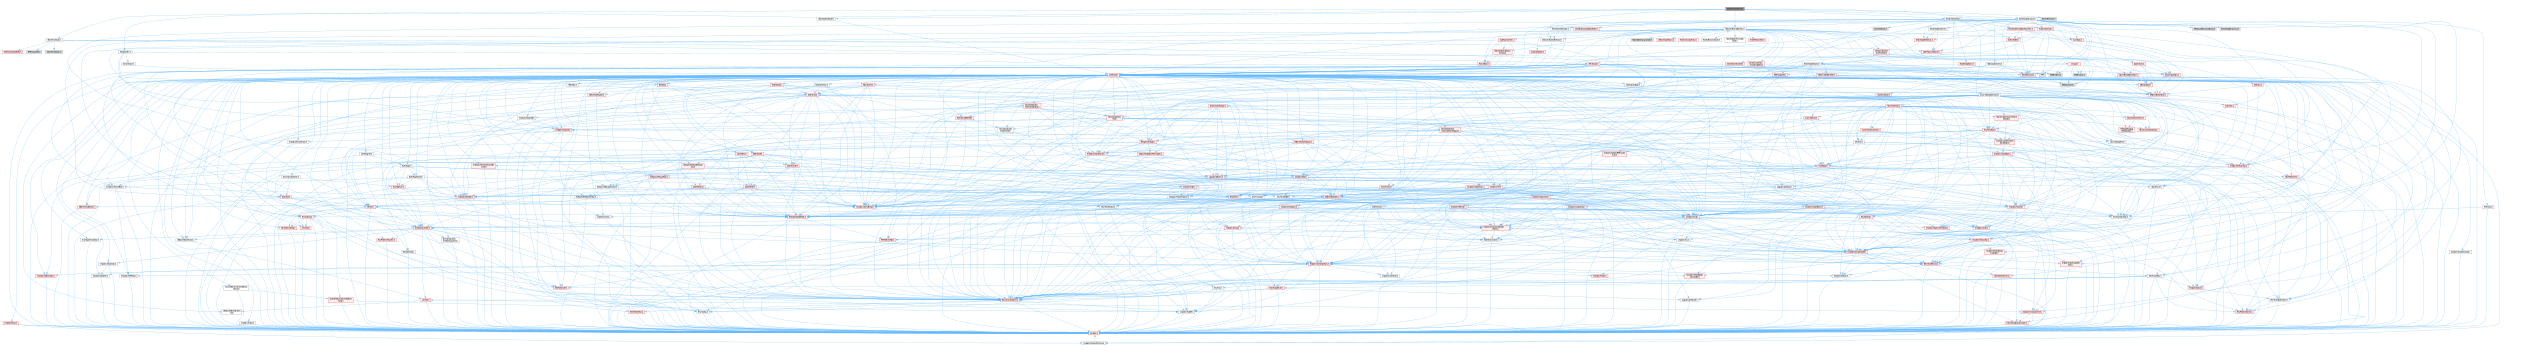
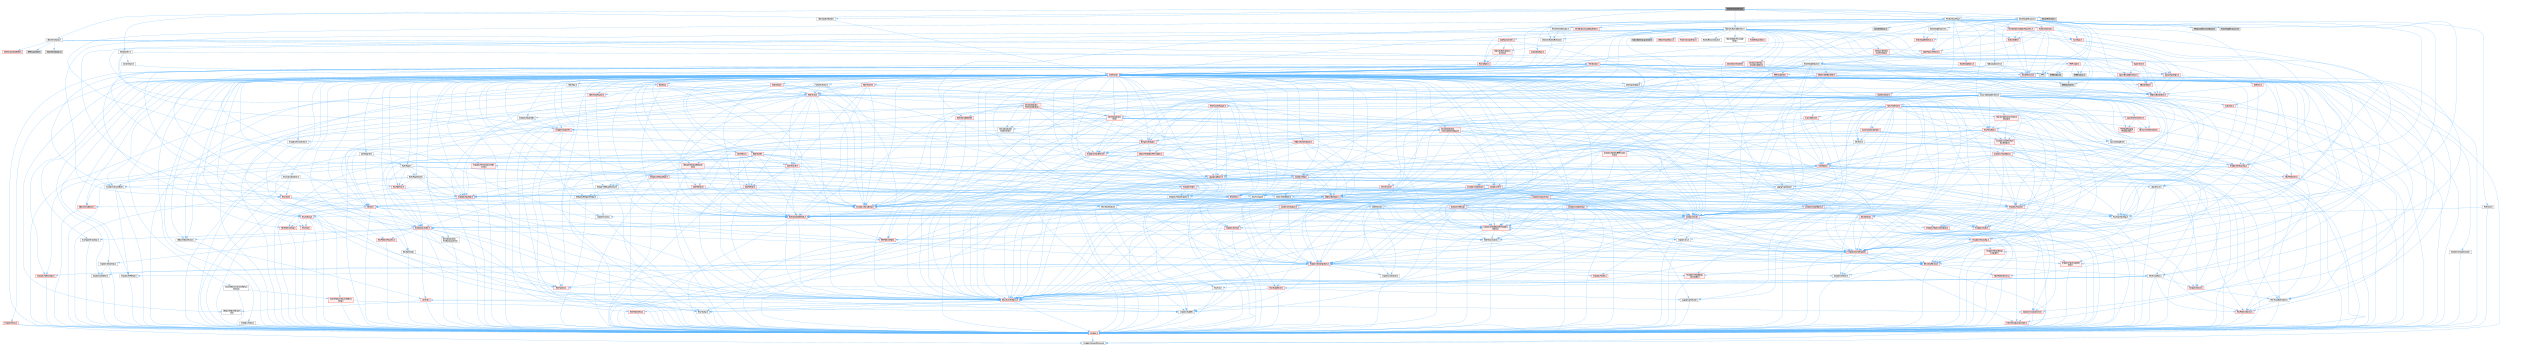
edge "RenderCommandFence.h" -> "Materials/MaterialInterface.h": reversed
node "Timespan.h": label "Timespan.h" -> "PSOPrecache.h"
edge "VertexFactory.h" -> "Containers/UnrealString.h": now "VertexFactory.h" -> "RHI/PlatformMath.h"
edge "Math/UnrealMathSSE.h" -> "Internationalization /CulturePointer.h": now "Internationalization /Internationalization.h" -> "Internationalization /CulturePointer.h"
node "Misc/StructBuilder.h": label "Misc/StructBuilder.h" -> "Vector/StructBuilder.h"
edge "Misc/Timespan.h" -> "Misc/FrameNumber.h": now "Misc/Timespan.h" -> "Math/Interval.h"
node "Containers/ContainerAllocation Policies.h": label "Containers/ContainerAllocation Policies.h" -> "Containers/WeakObjectPtrTemplates Policies.h"
node "HAL/PlatformCrt.h": label "HAL/PlatformCrt.h" -> "HAL/Function.h"
edge "Templates/RemoveReference.h" -> "CoreTypes.h": reversed
